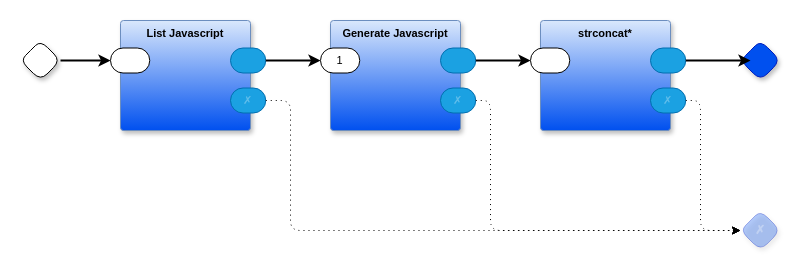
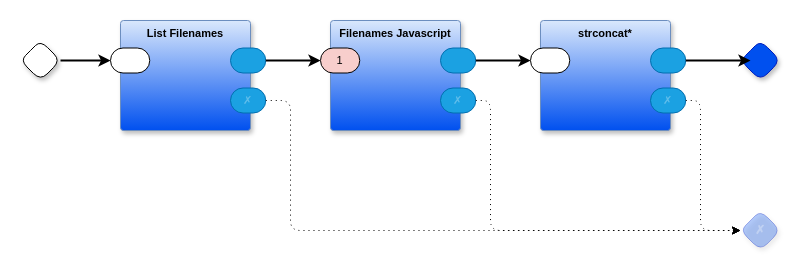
node "List Javascript": label "List Javascript" -> "List Filenames"
node "Generate Javascript": label "Generate Javascript" -> "Filenames Javascript"
node "1": fillcolor #ffffff -> #f8cecc
